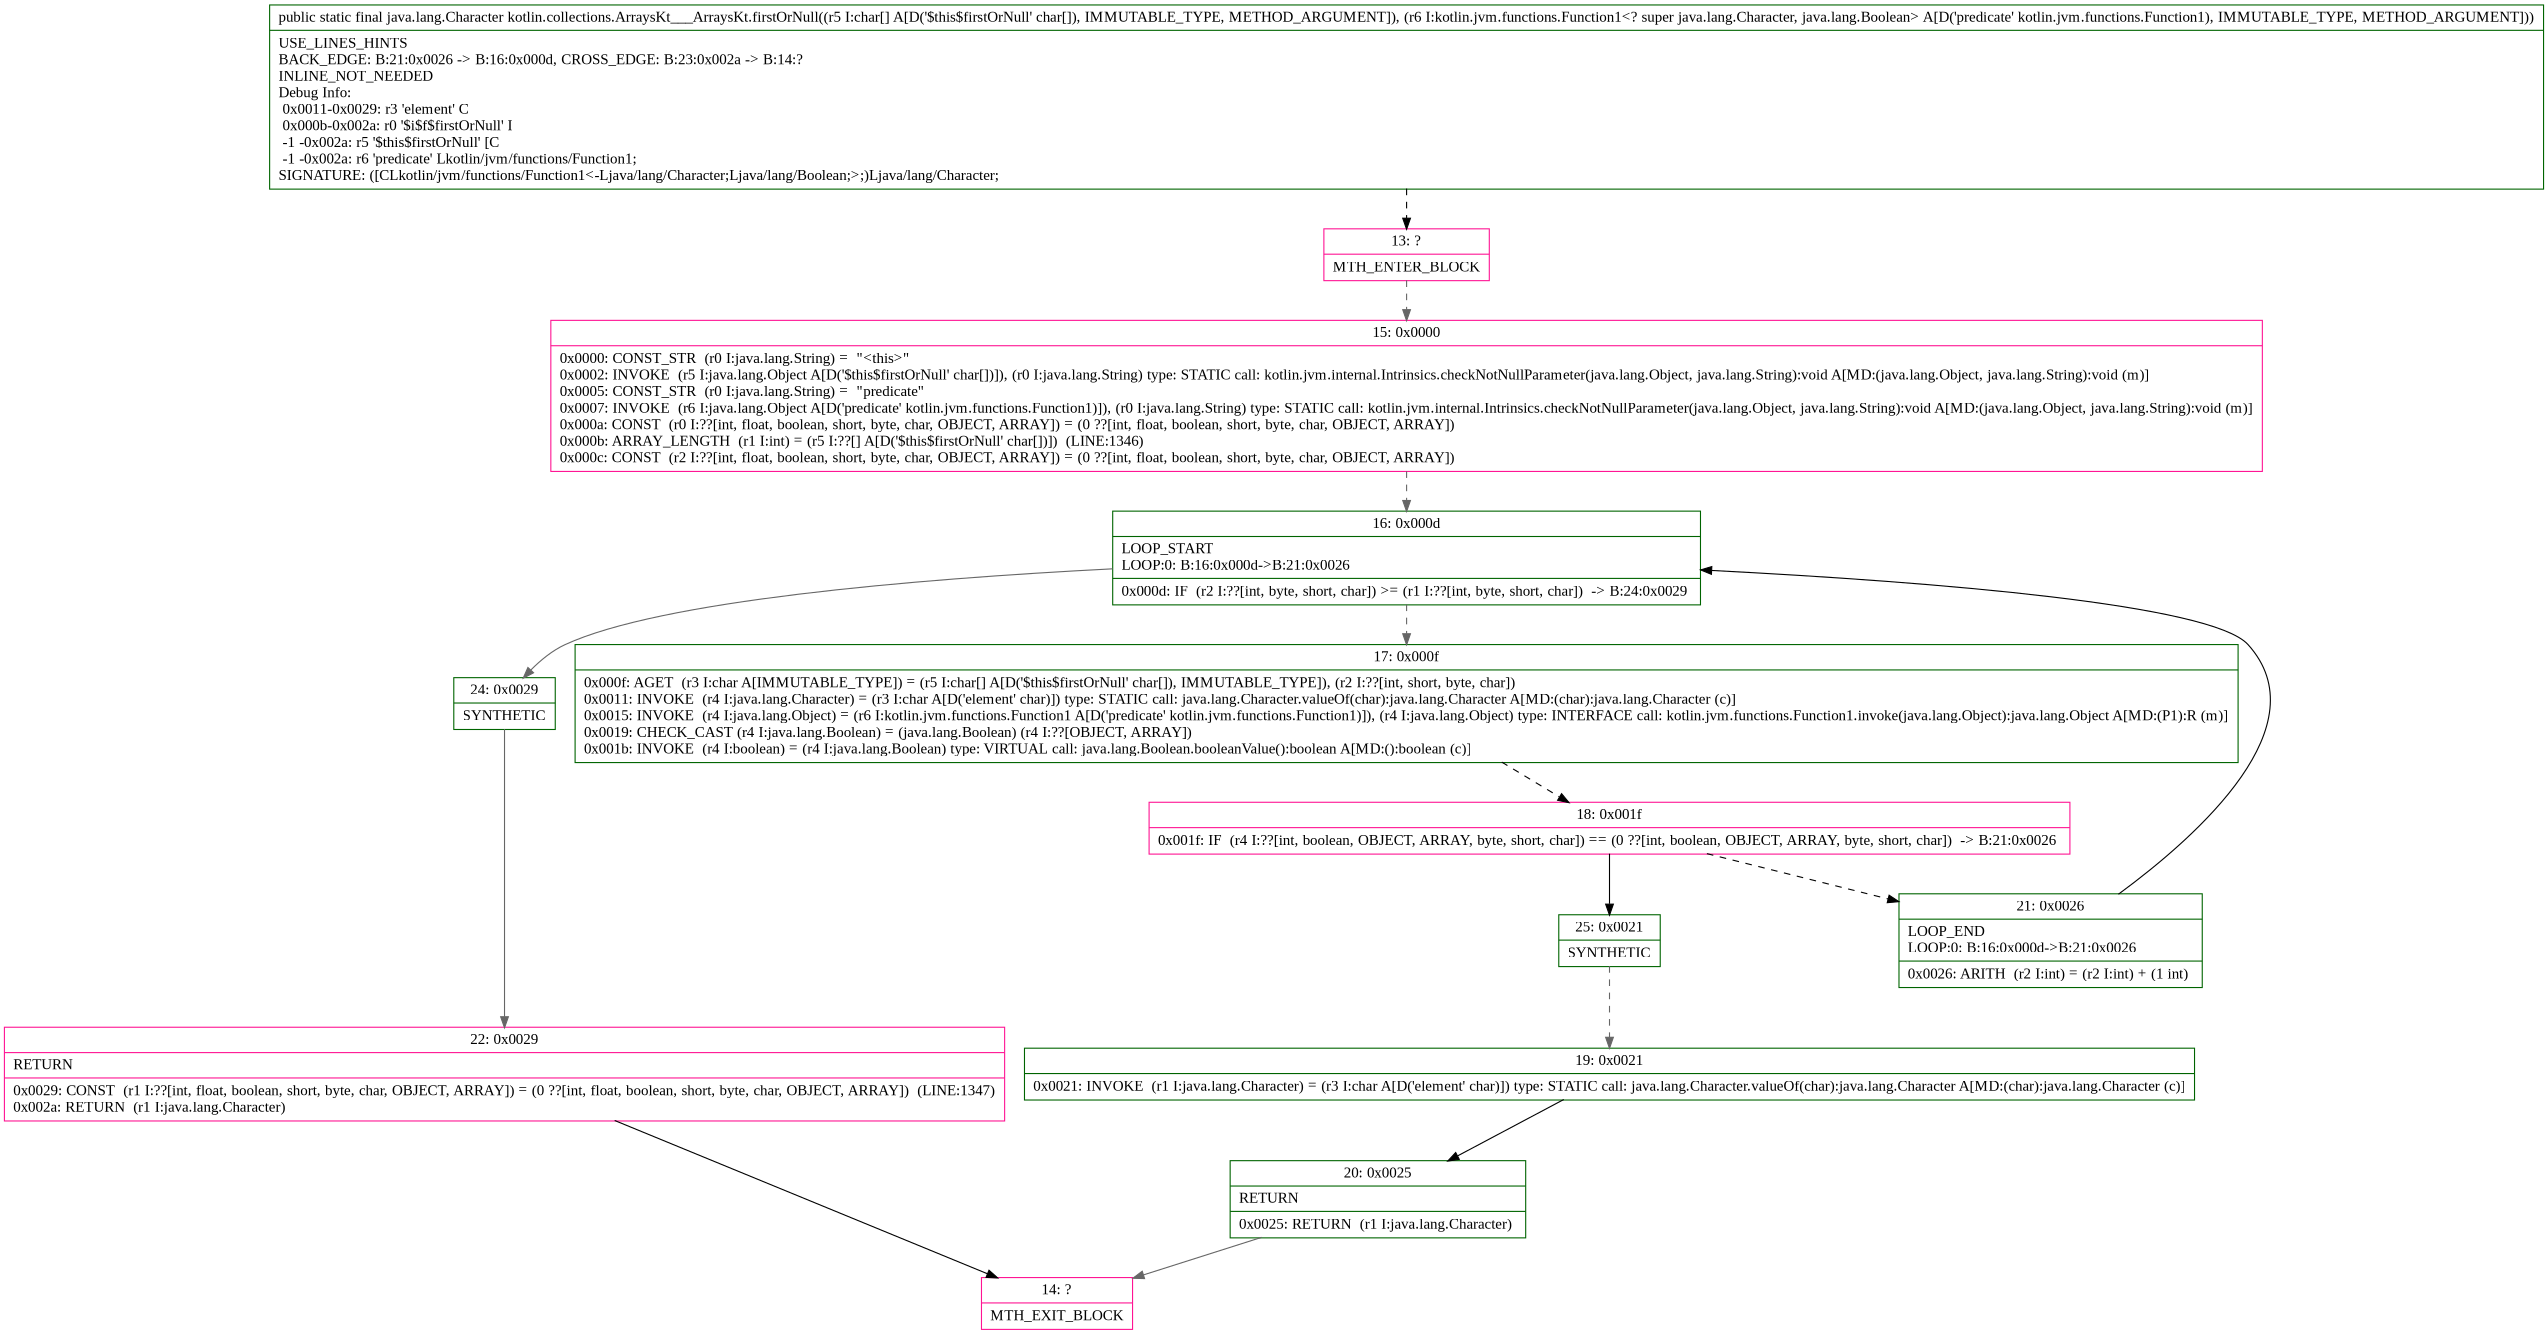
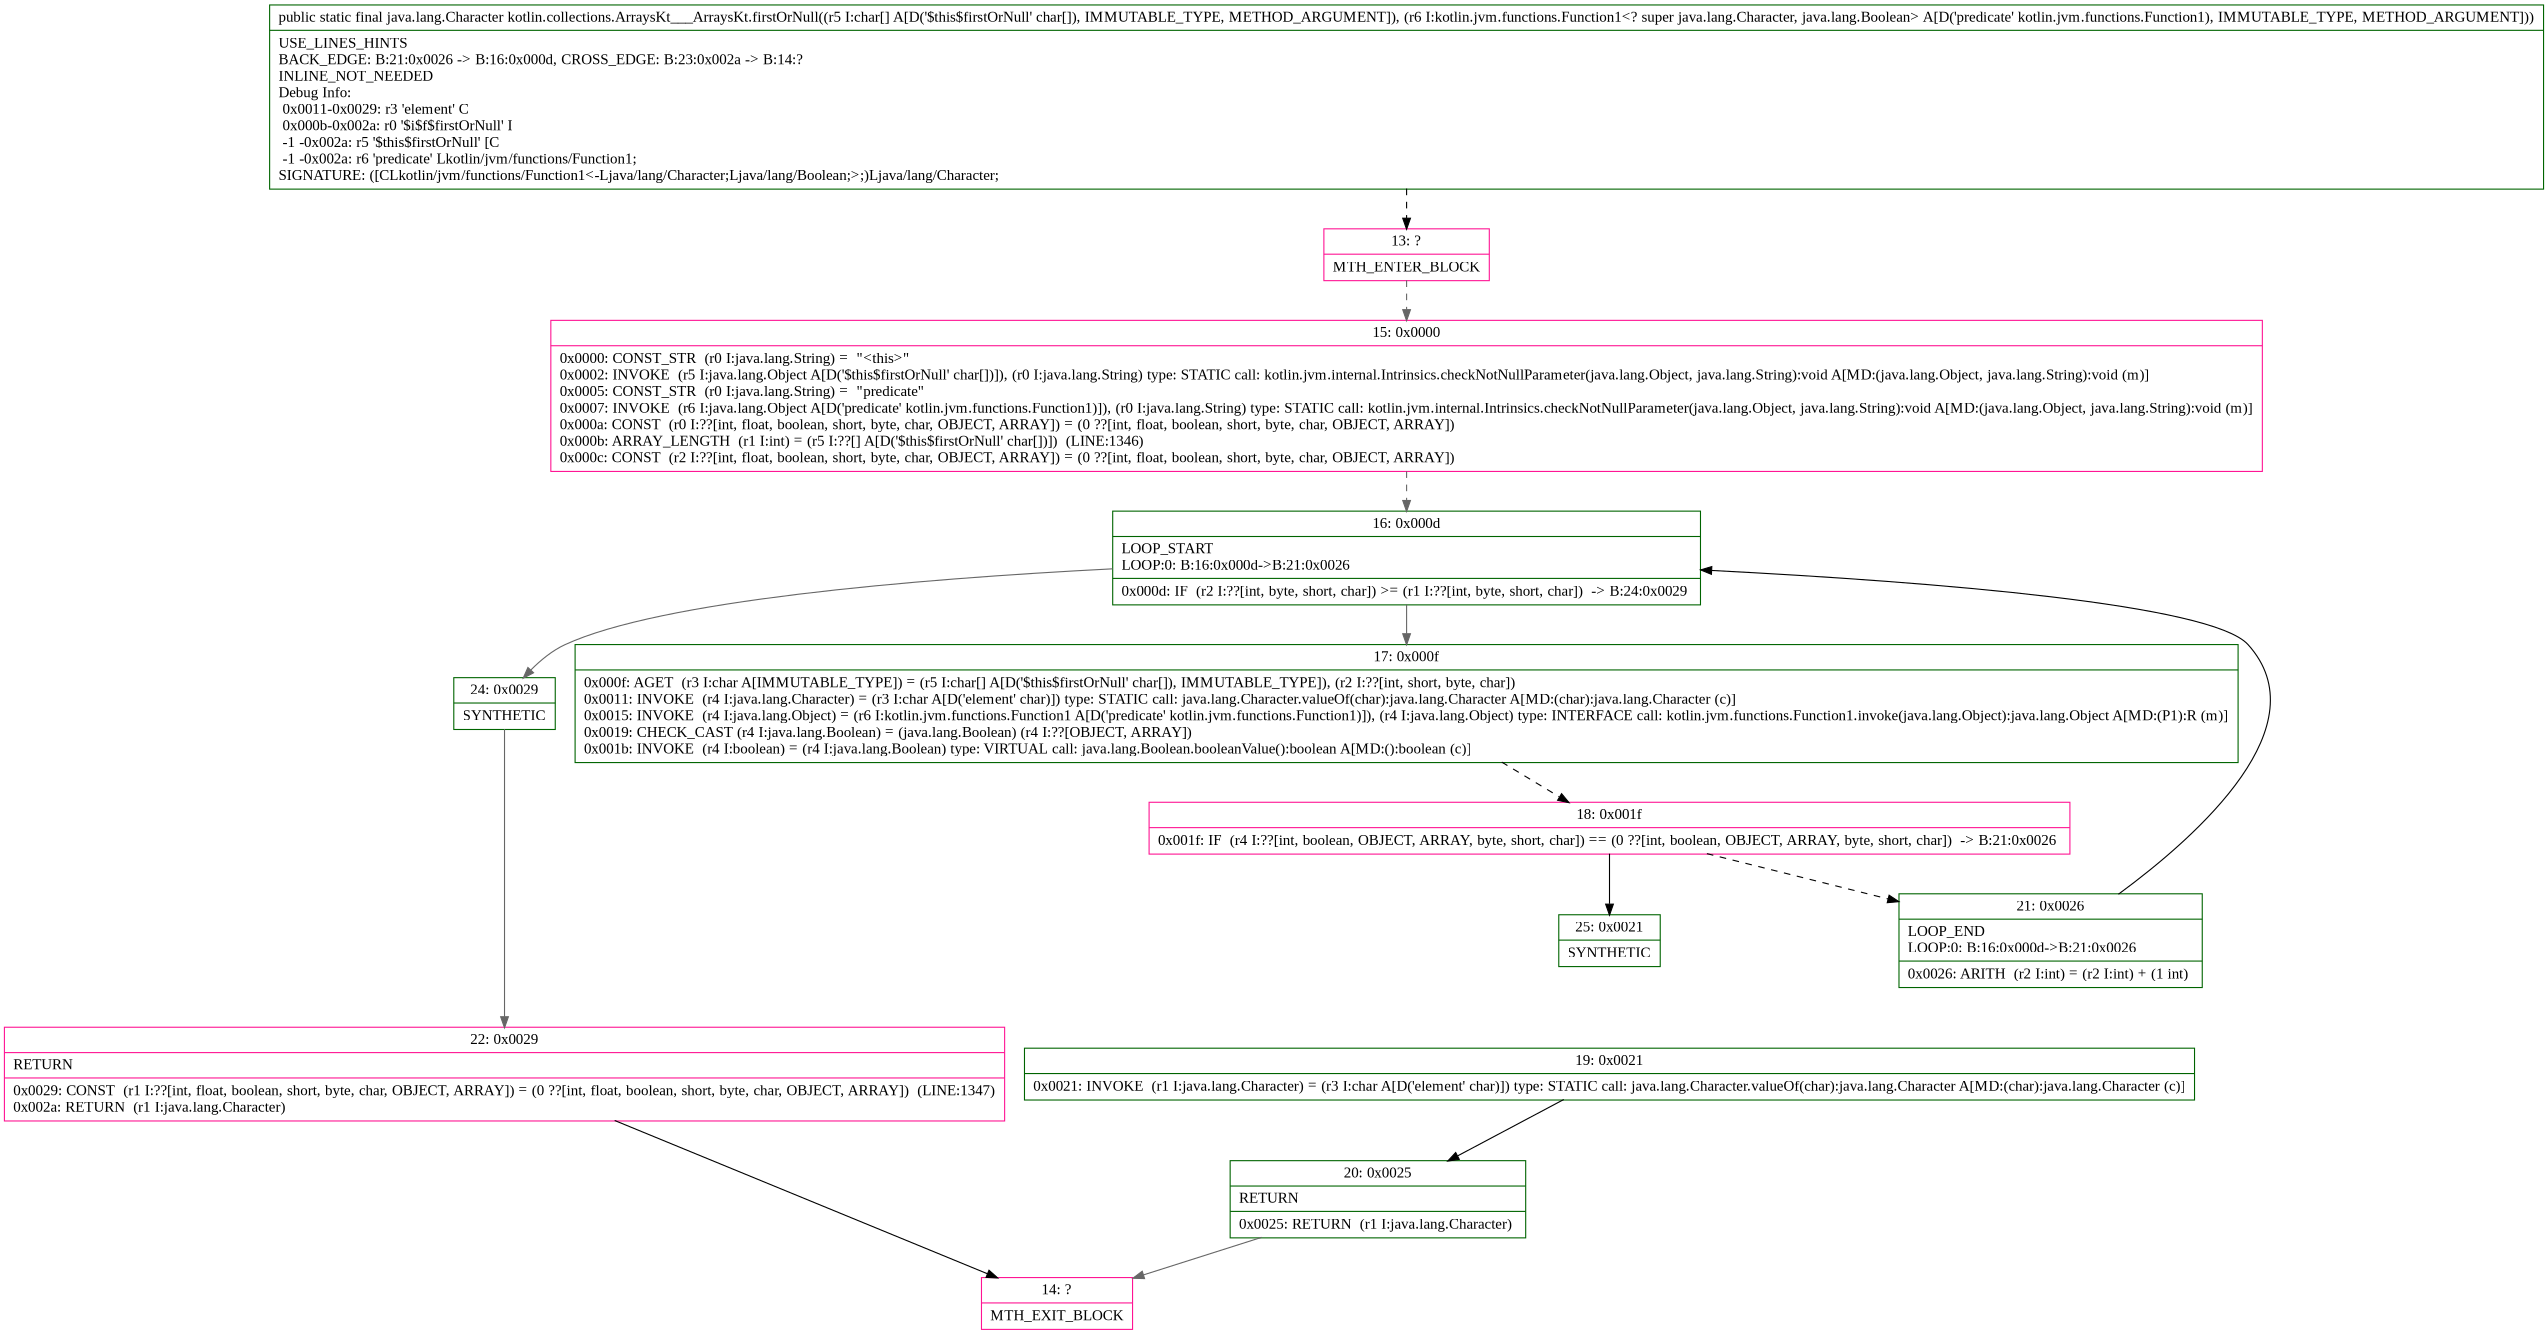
edge "16: 0x000d" -> "17: 0x000f": style dashed -> solid
edge "25: 0x0021" -> "19: 0x0021": removed
